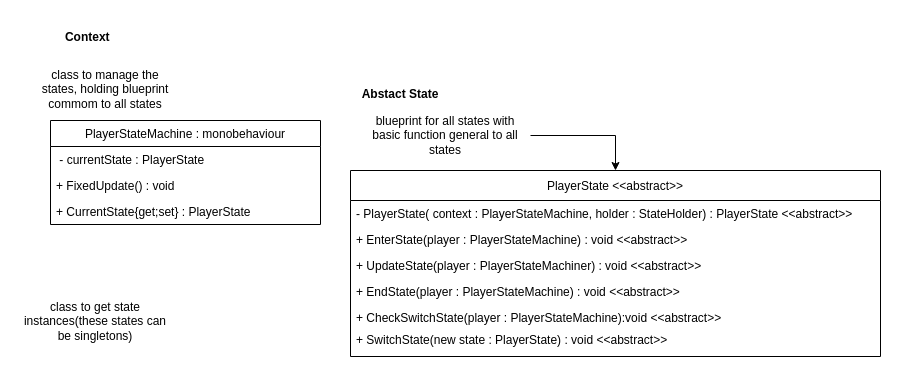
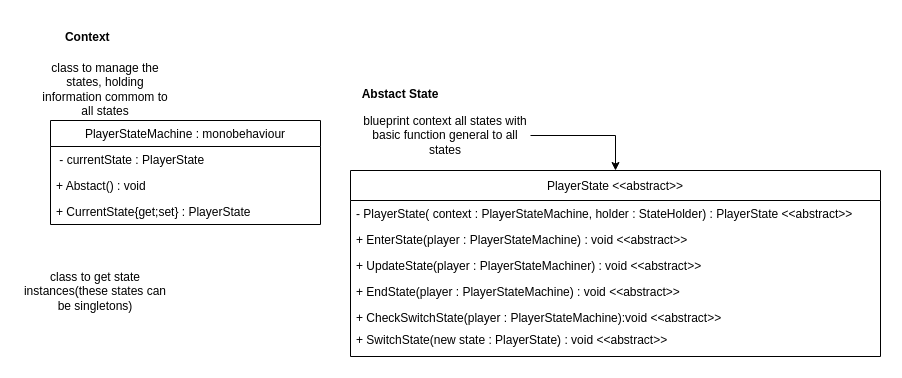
node "class to manage the states, holding blueprint commom to all states": label "class to manage the states, holding blueprint commom to all states" -> "class to manage the states, holding information commom to all states"
node "blueprint for all states with basic function general to all states": label "blueprint for all states with basic function general to all states" -> "blueprint context all states with basic function general to all states"
node "+ FixedUpdate() : void": label "+ FixedUpdate() : void" -> "+ Abstact() : void"
node "class to get state instances(these states can be singletons)": moved (96, 322) -> (96, 292)
